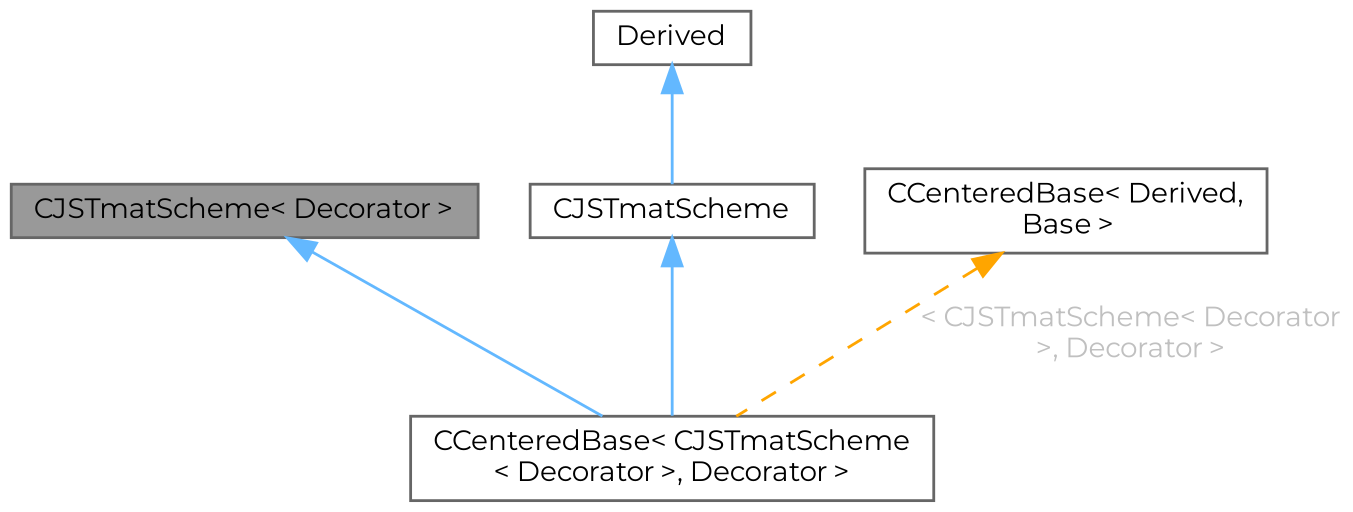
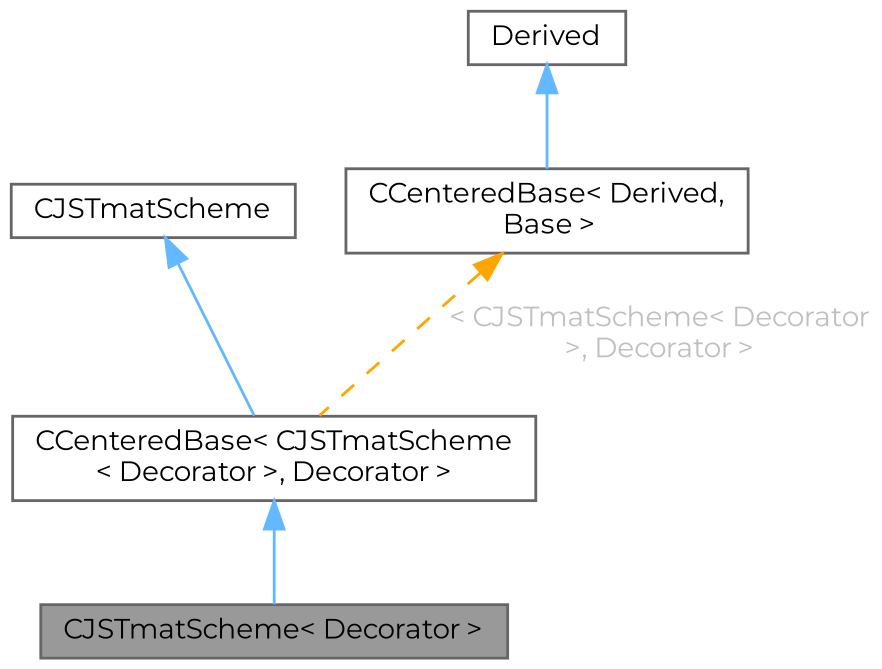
edge "CJSTmatScheme" -> "Derived": now "CCenteredBase< Derived, Base >" -> "Derived"
edge "CCenteredBase< CJSTmatScheme < Decorator >, Decorator >" -> "CJSTmatScheme< Decorator >": reversed
